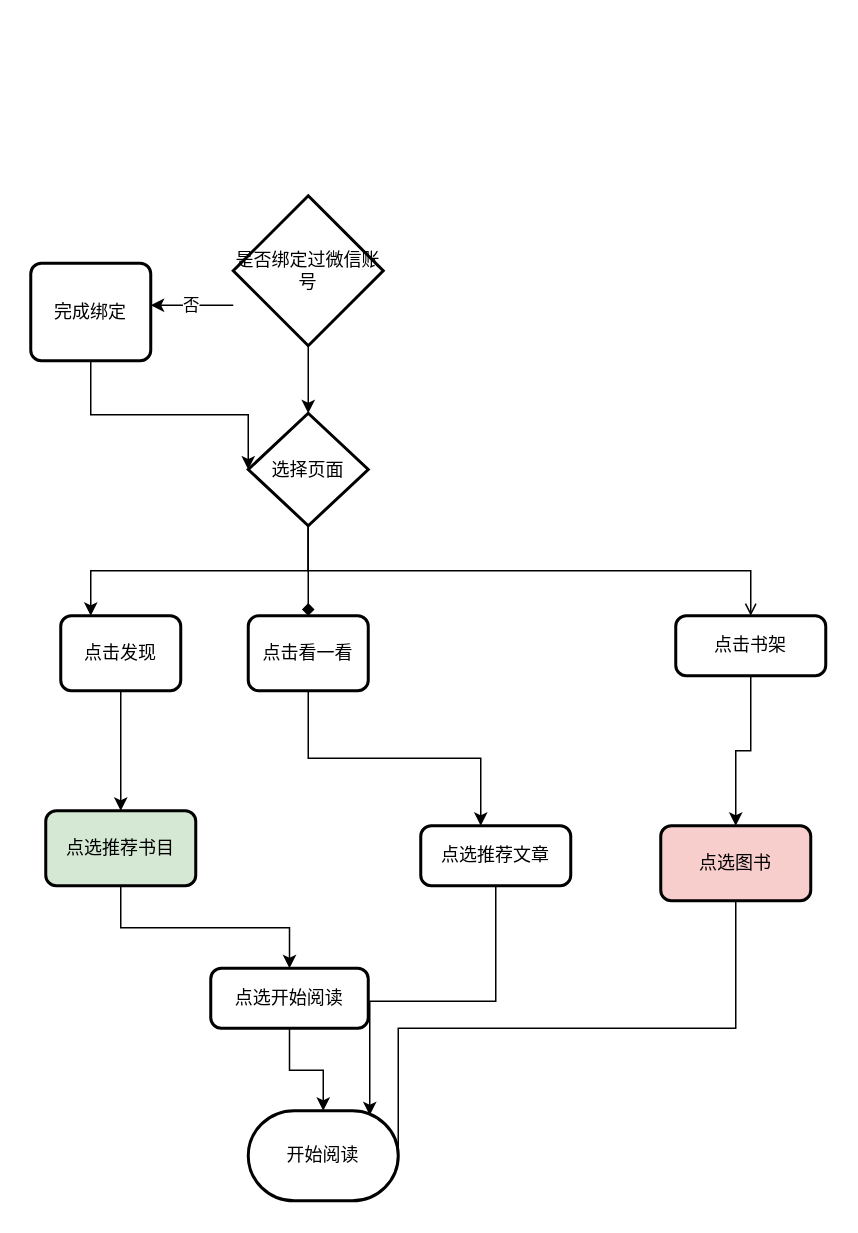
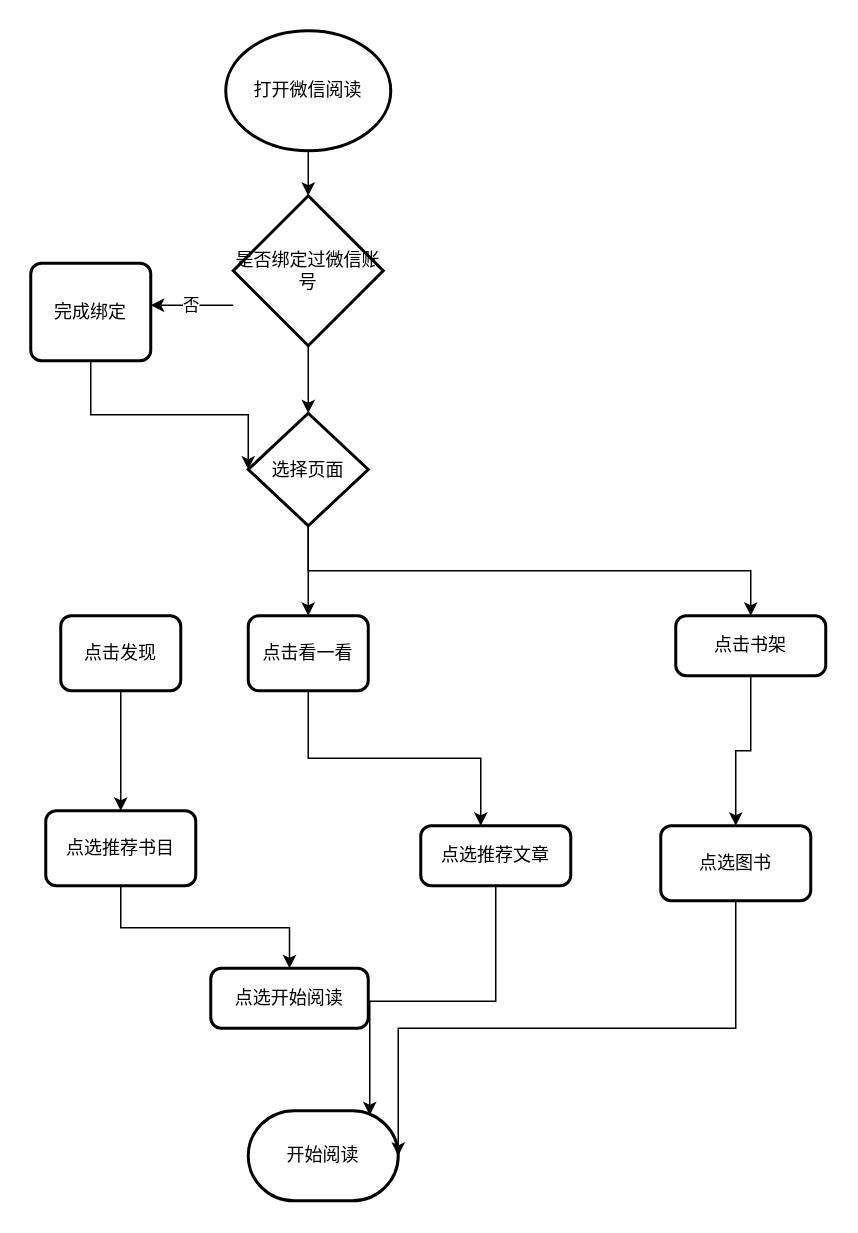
node "打开微信阅读": added
edge "打开微信阅读" -> "是否绑定过微信账号": added
edge "选择页面" -> "点击发现": removed
edge "选择页面" -> "点击看一看": arrowhead diamond -> classic
edge "选择页面" -> "点击书架": arrowhead open -> classic
node "点选推荐书目": fillcolor #d5e8d4 -> #ffffff
node "点选图书": fillcolor #f8cecc -> #ffffff
edge "点选开始阅读" -> "开始阅读": removed
edge "点选图书" -- "开始阅读": arrowhead none -> classic
